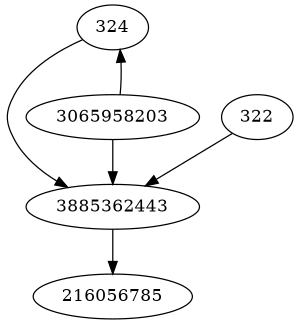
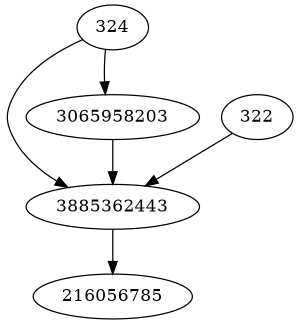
edge "3065958203" -> "324": reversed
